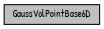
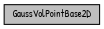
node "GaussVolPointBase6D": label "GaussVolPointBase6D" -> "GaussVolPointBase2D"
